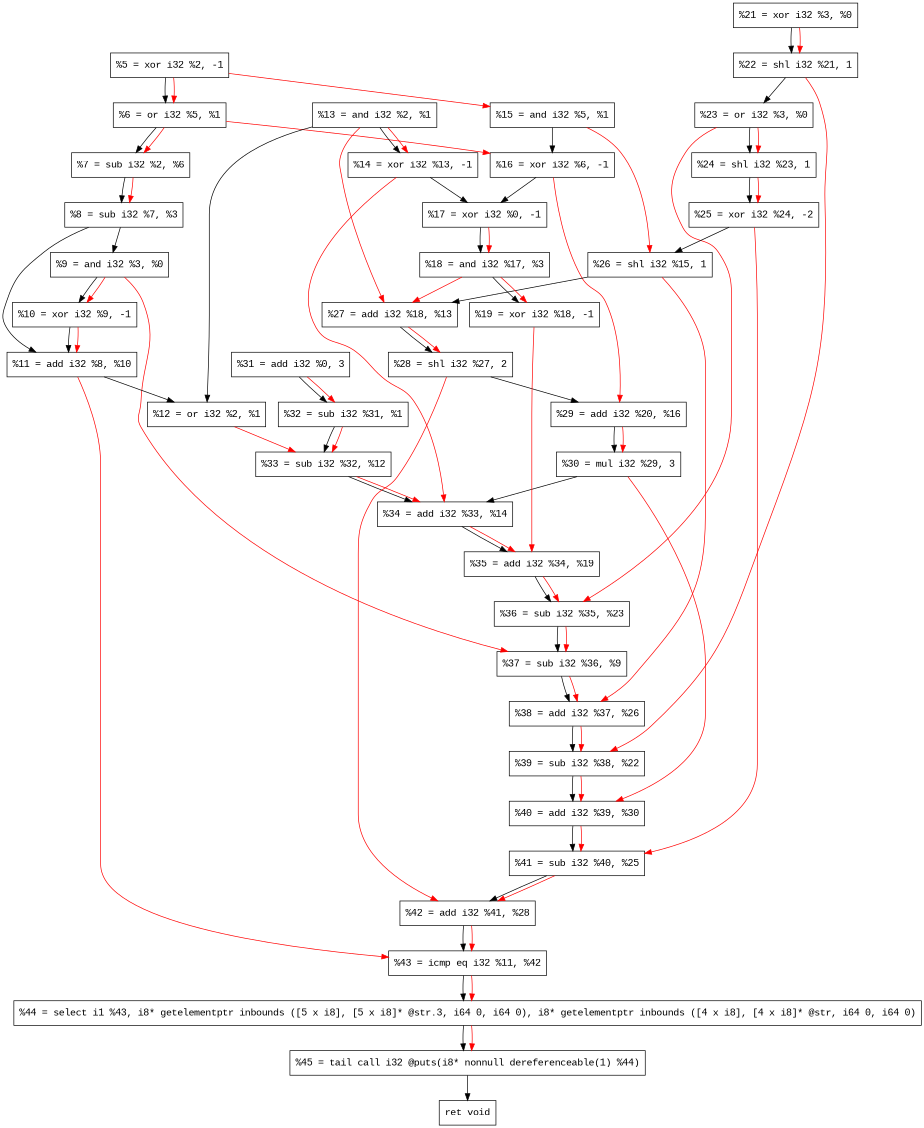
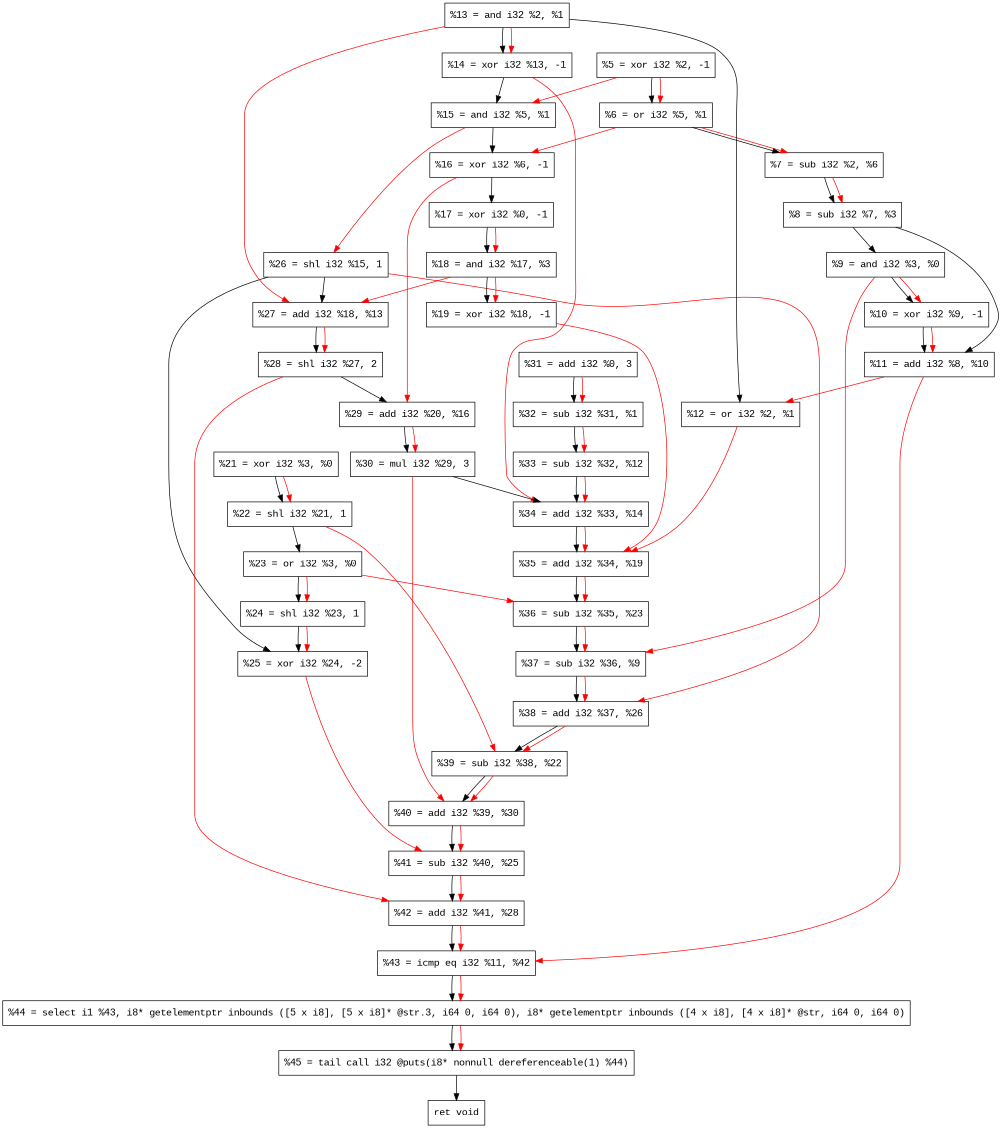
edge "%14 = xor i32 %13, -1" -> "%17 = xor i32 %0, -1": now "%14 = xor i32 %13, -1" -> "%15 = and i32 %5, %1"
edge "%25 = xor i32 %24, -2" -> "%26 = shl i32 %15, 1": reversed
edge "%11 = add i32 %8, %10" -> "%12 = or i32 %2, %1": color black -> red
edge "%12 = or i32 %2, %1" -> "%33 = sub i32 %32, %12": now "%12 = or i32 %2, %1" -> "%35 = add i32 %34, %19"
